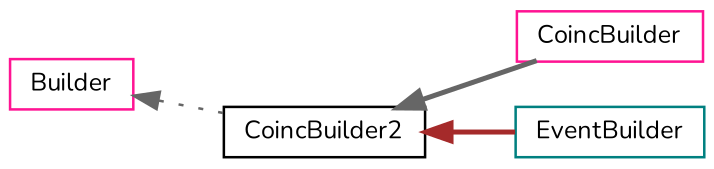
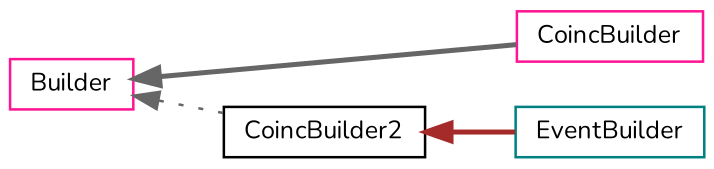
edge "CoincBuilder" -> "CoincBuilder2": now "CoincBuilder" -> "Builder"
